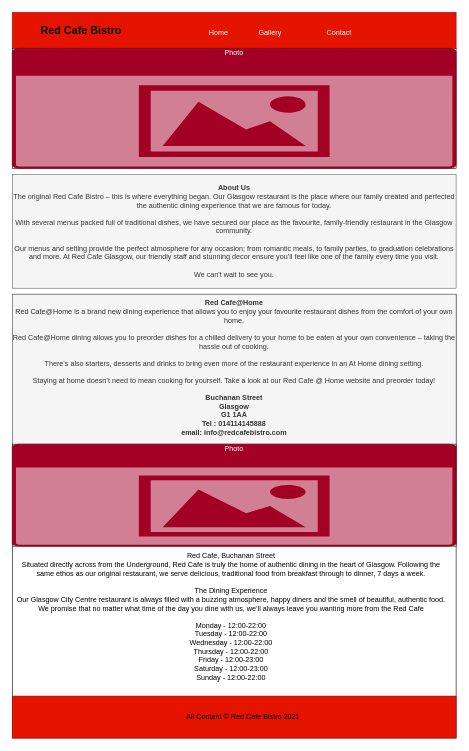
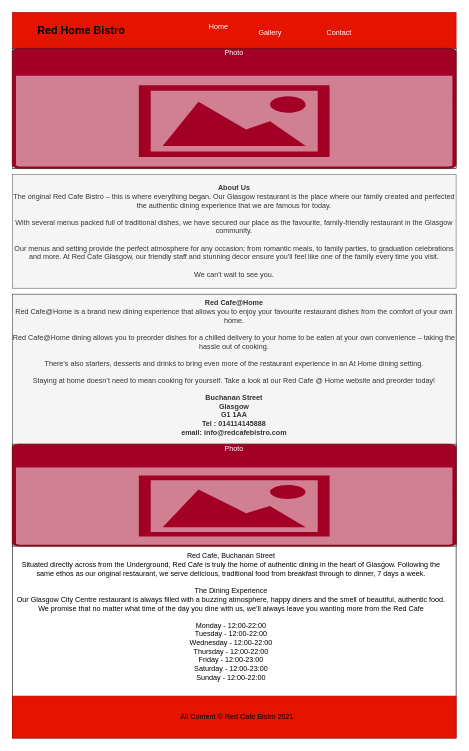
node "Red Cafe Bistro": label "Red Cafe Bistro" -> "Red Home Bistro"
node "Home": moved (219, 33) -> (219, 27)
node "All Content © Red Cafe Bistro 2021": moved (243, 717) -> (237, 717)
